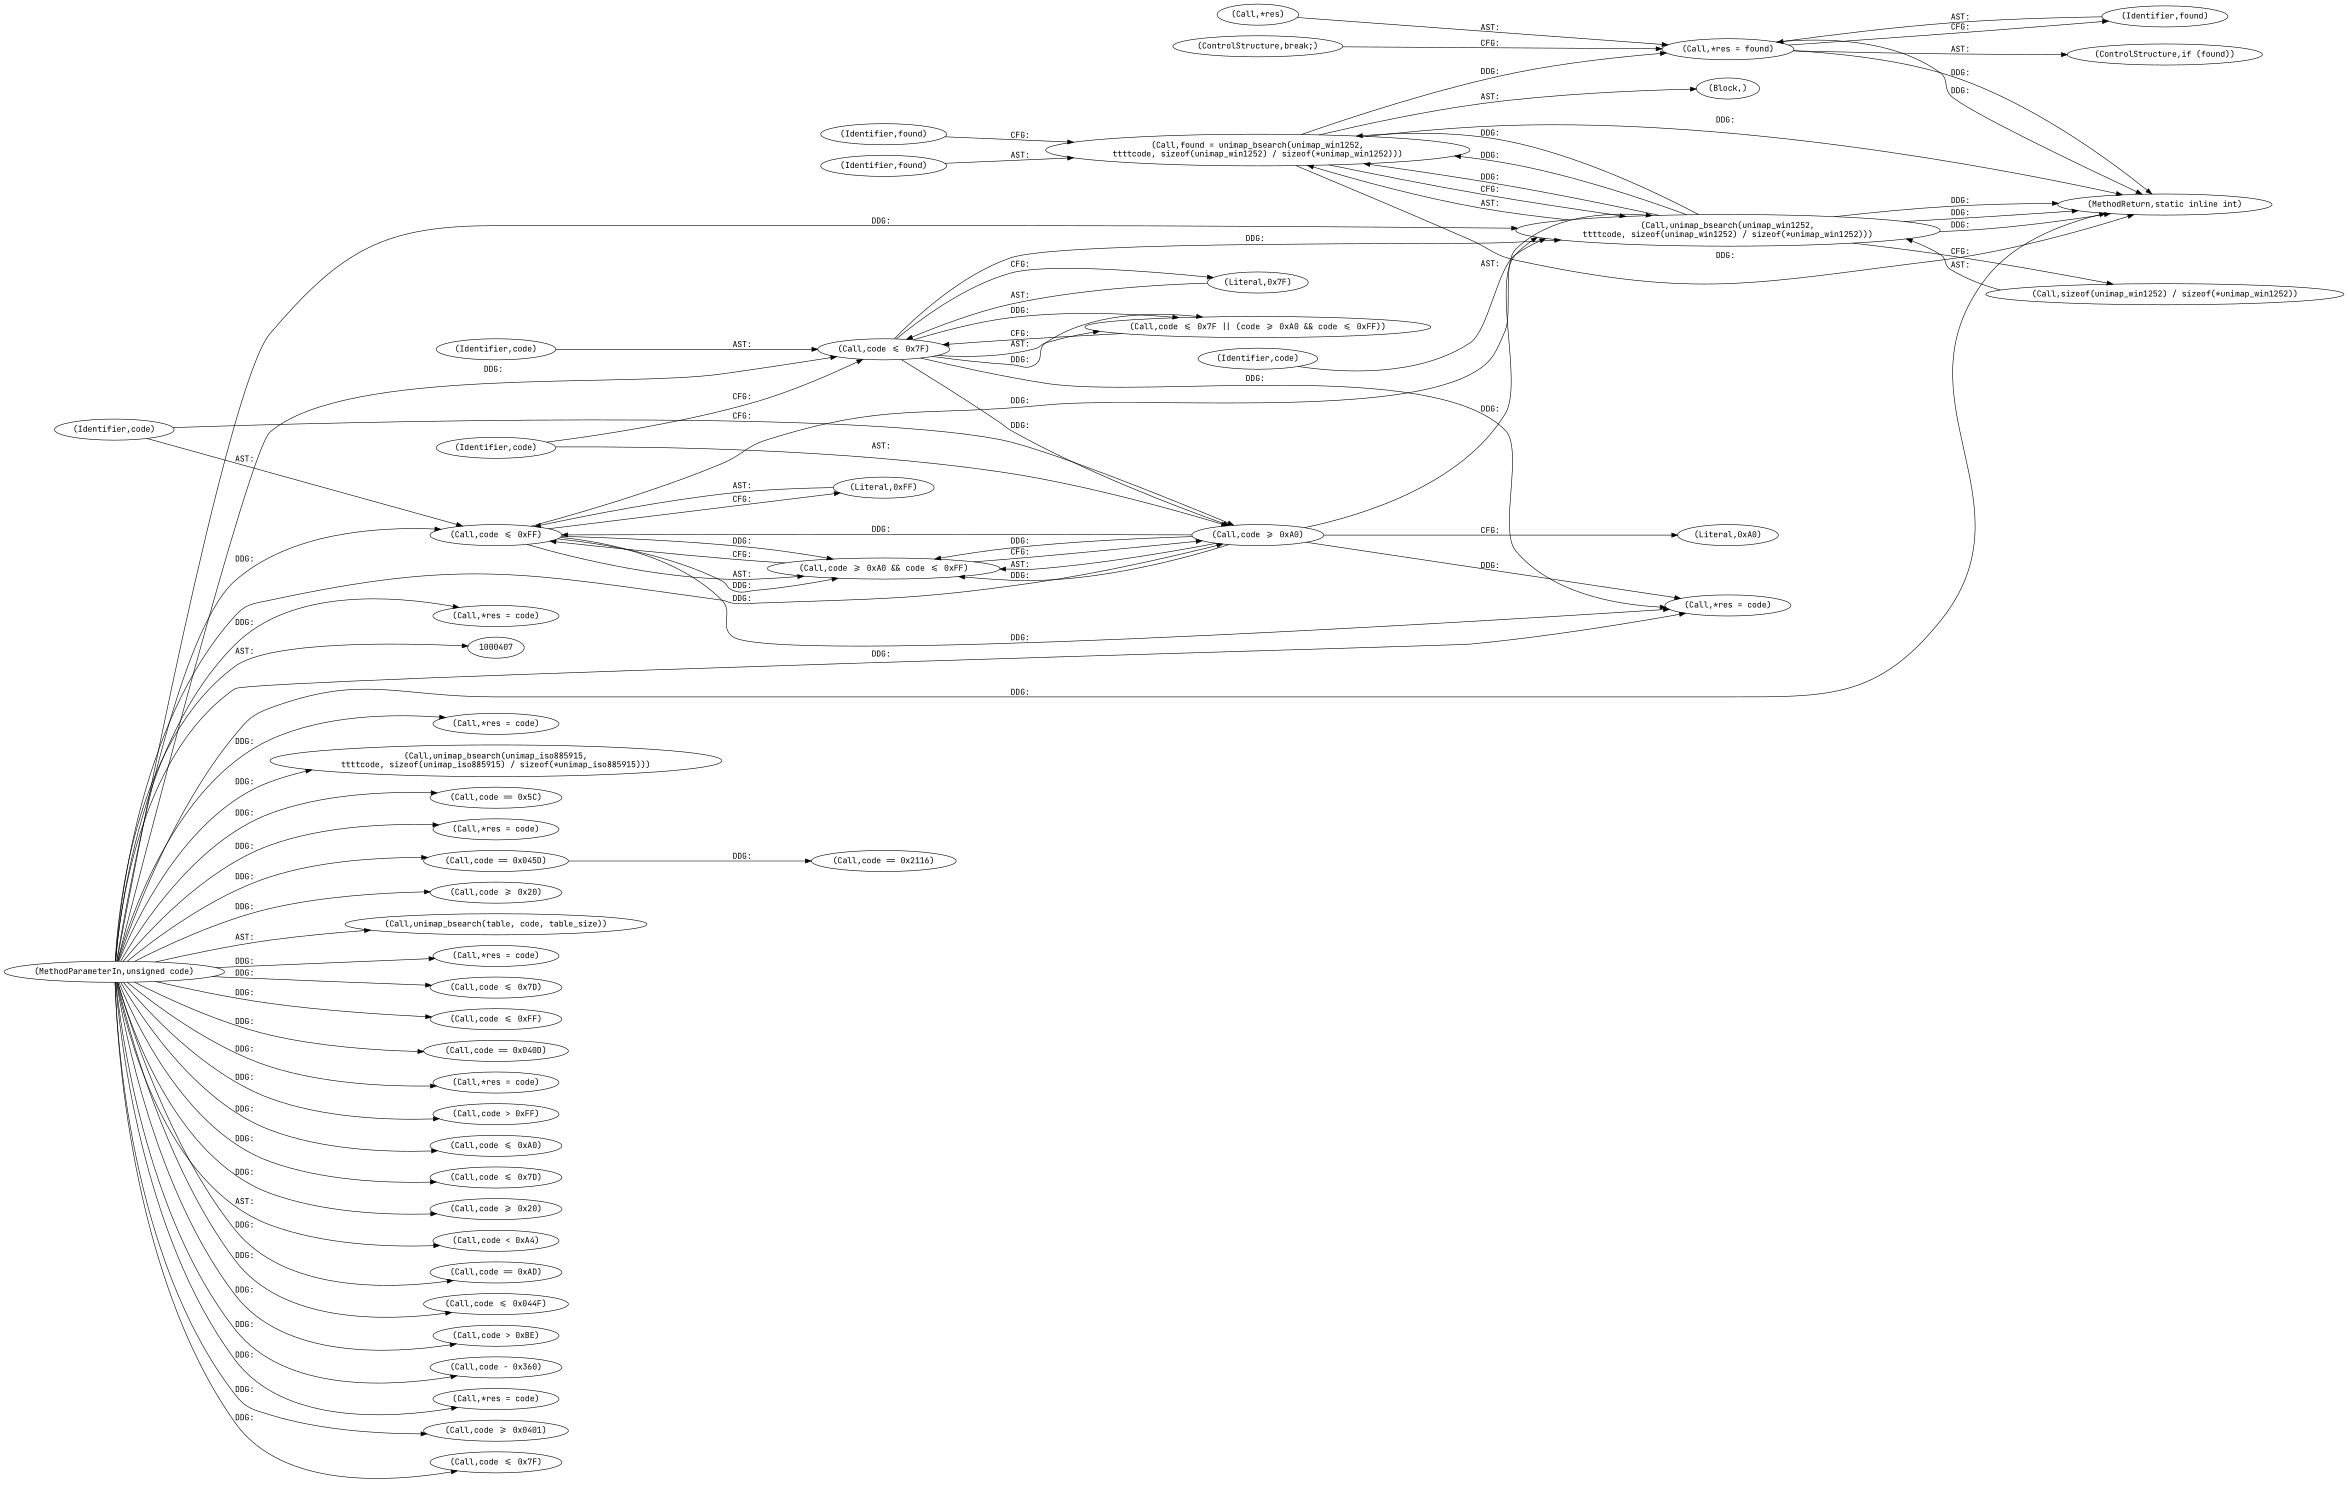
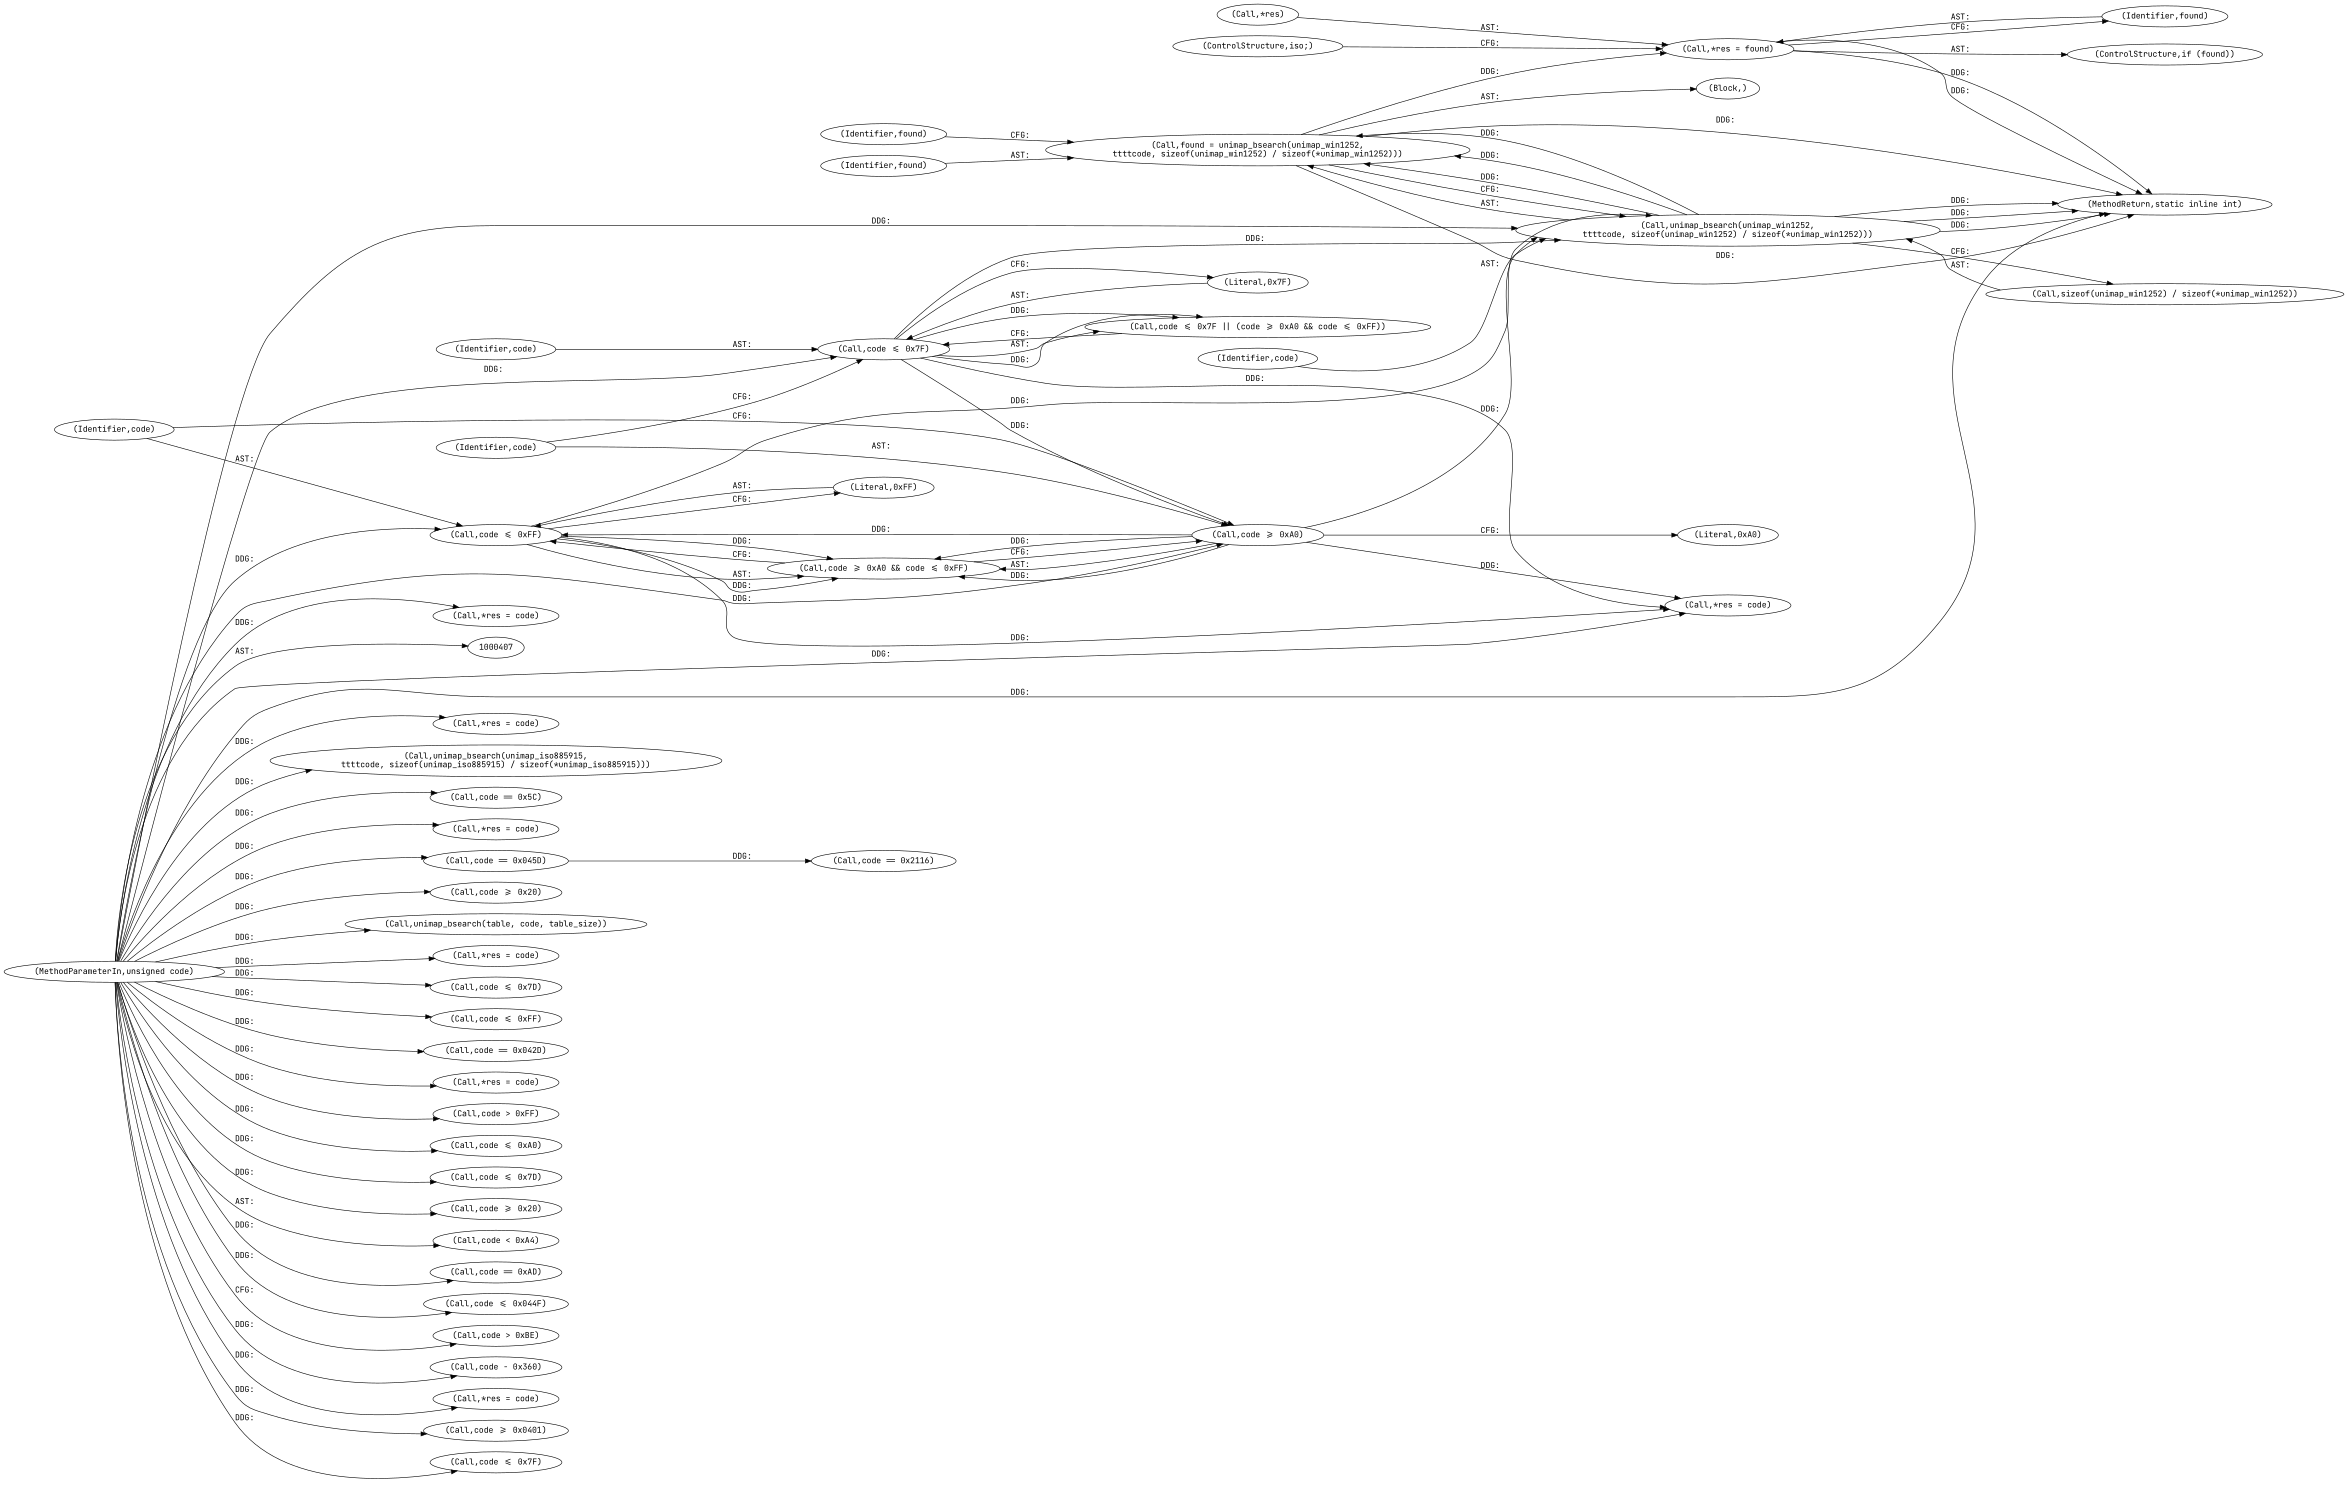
node "(ControlStructure,break;)": label "(ControlStructure,break;)" -> "(ControlStructure,iso;)"
edge "(MethodParameterIn,unsigned code)" -> "(Call,unimap_bsearch(table, code, table_size))": label "AST: " -> "DDG: "
node "(Call,code == 0x040D)": label "(Call,code == 0x040D)" -> "(Call,code == 0x042D)"
edge "(MethodParameterIn,unsigned code)" -> "(Call,code > 0xBE)": label "DDG: " -> "CFG: "
